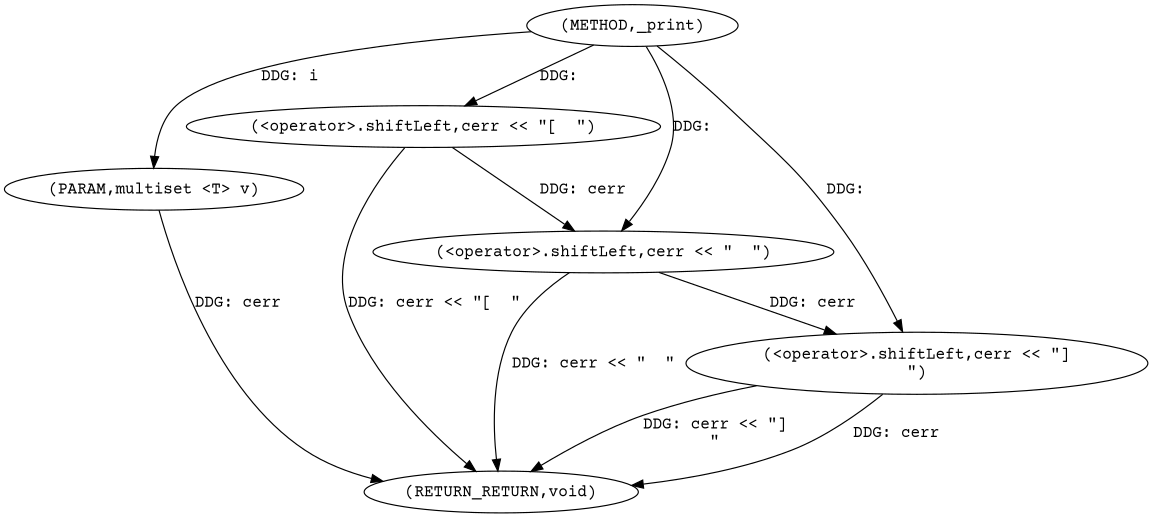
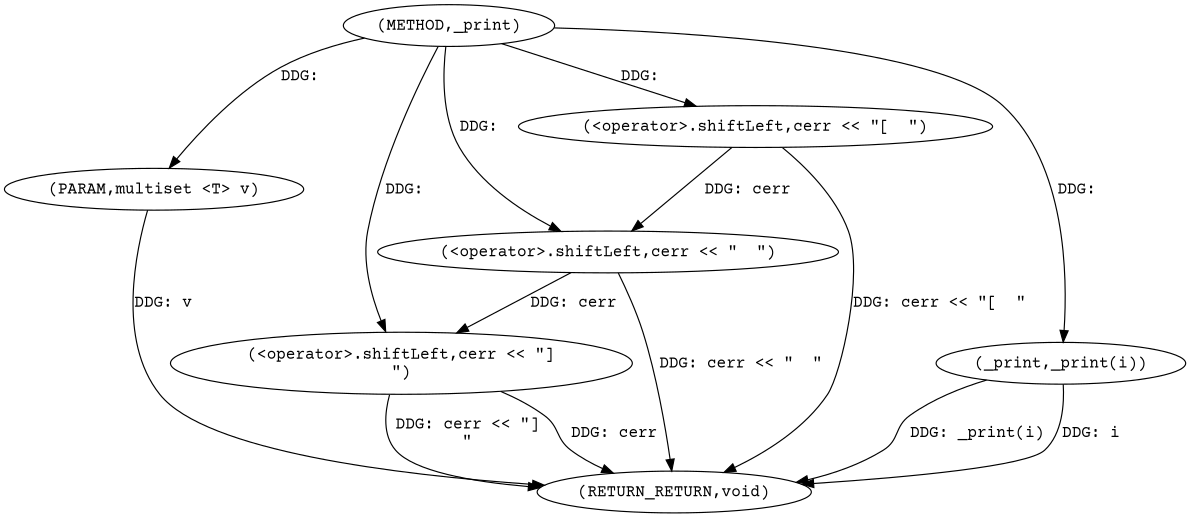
edge "(METHOD,_print)" -> "(PARAM,multiset <T> v)": label "DDG: i" -> "DDG: "
edge "(PARAM,multiset <T> v)" -> "(RETURN_RETURN,void)": label "DDG: cerr" -> "DDG: v"
node "(_print,_print(i))": added
